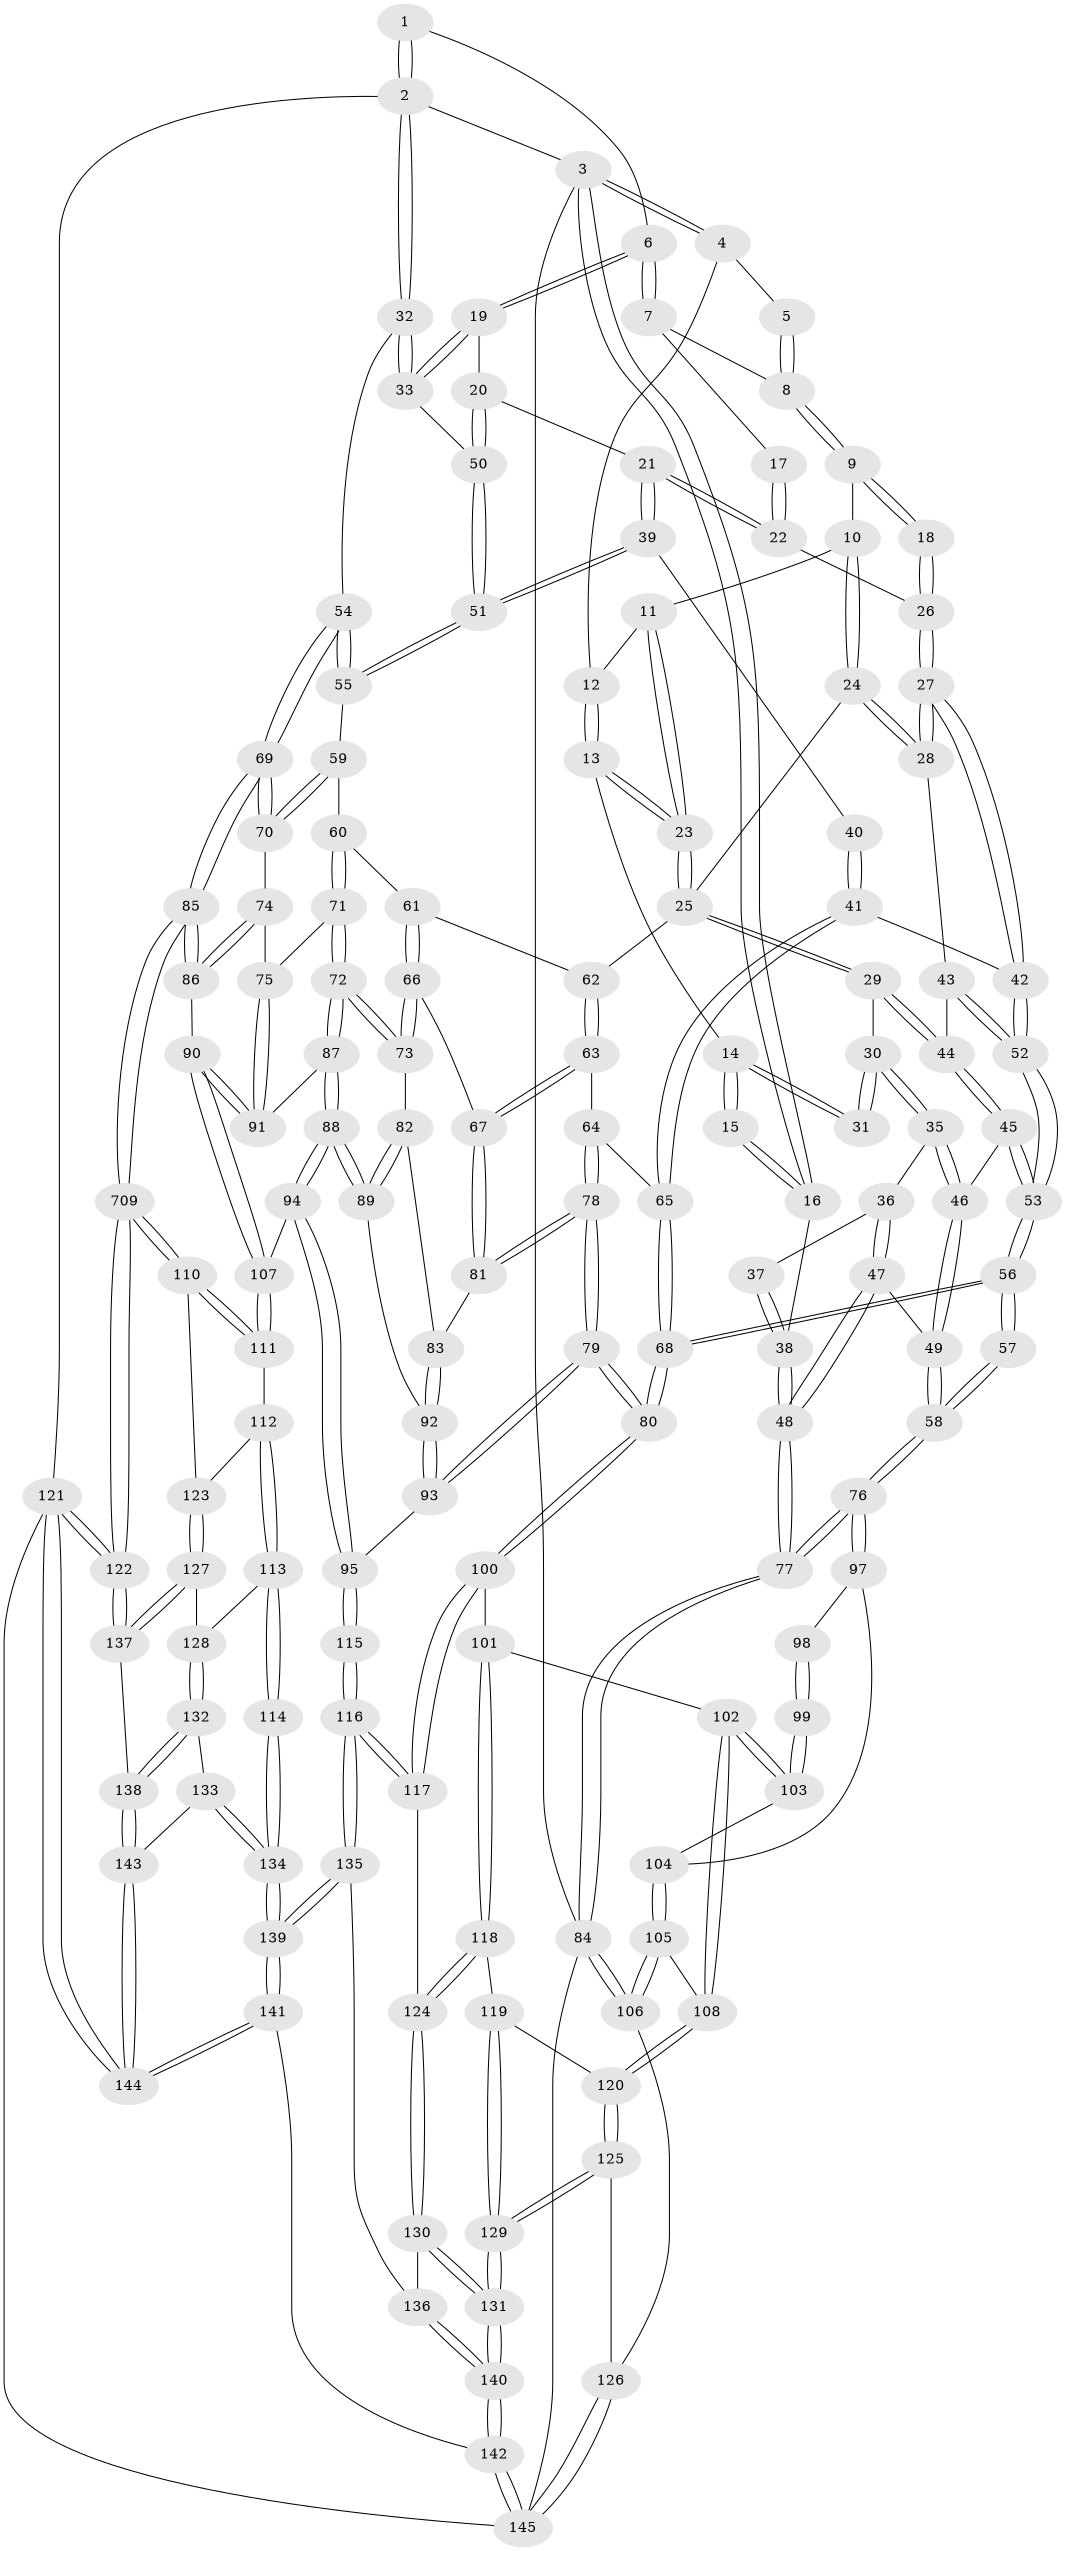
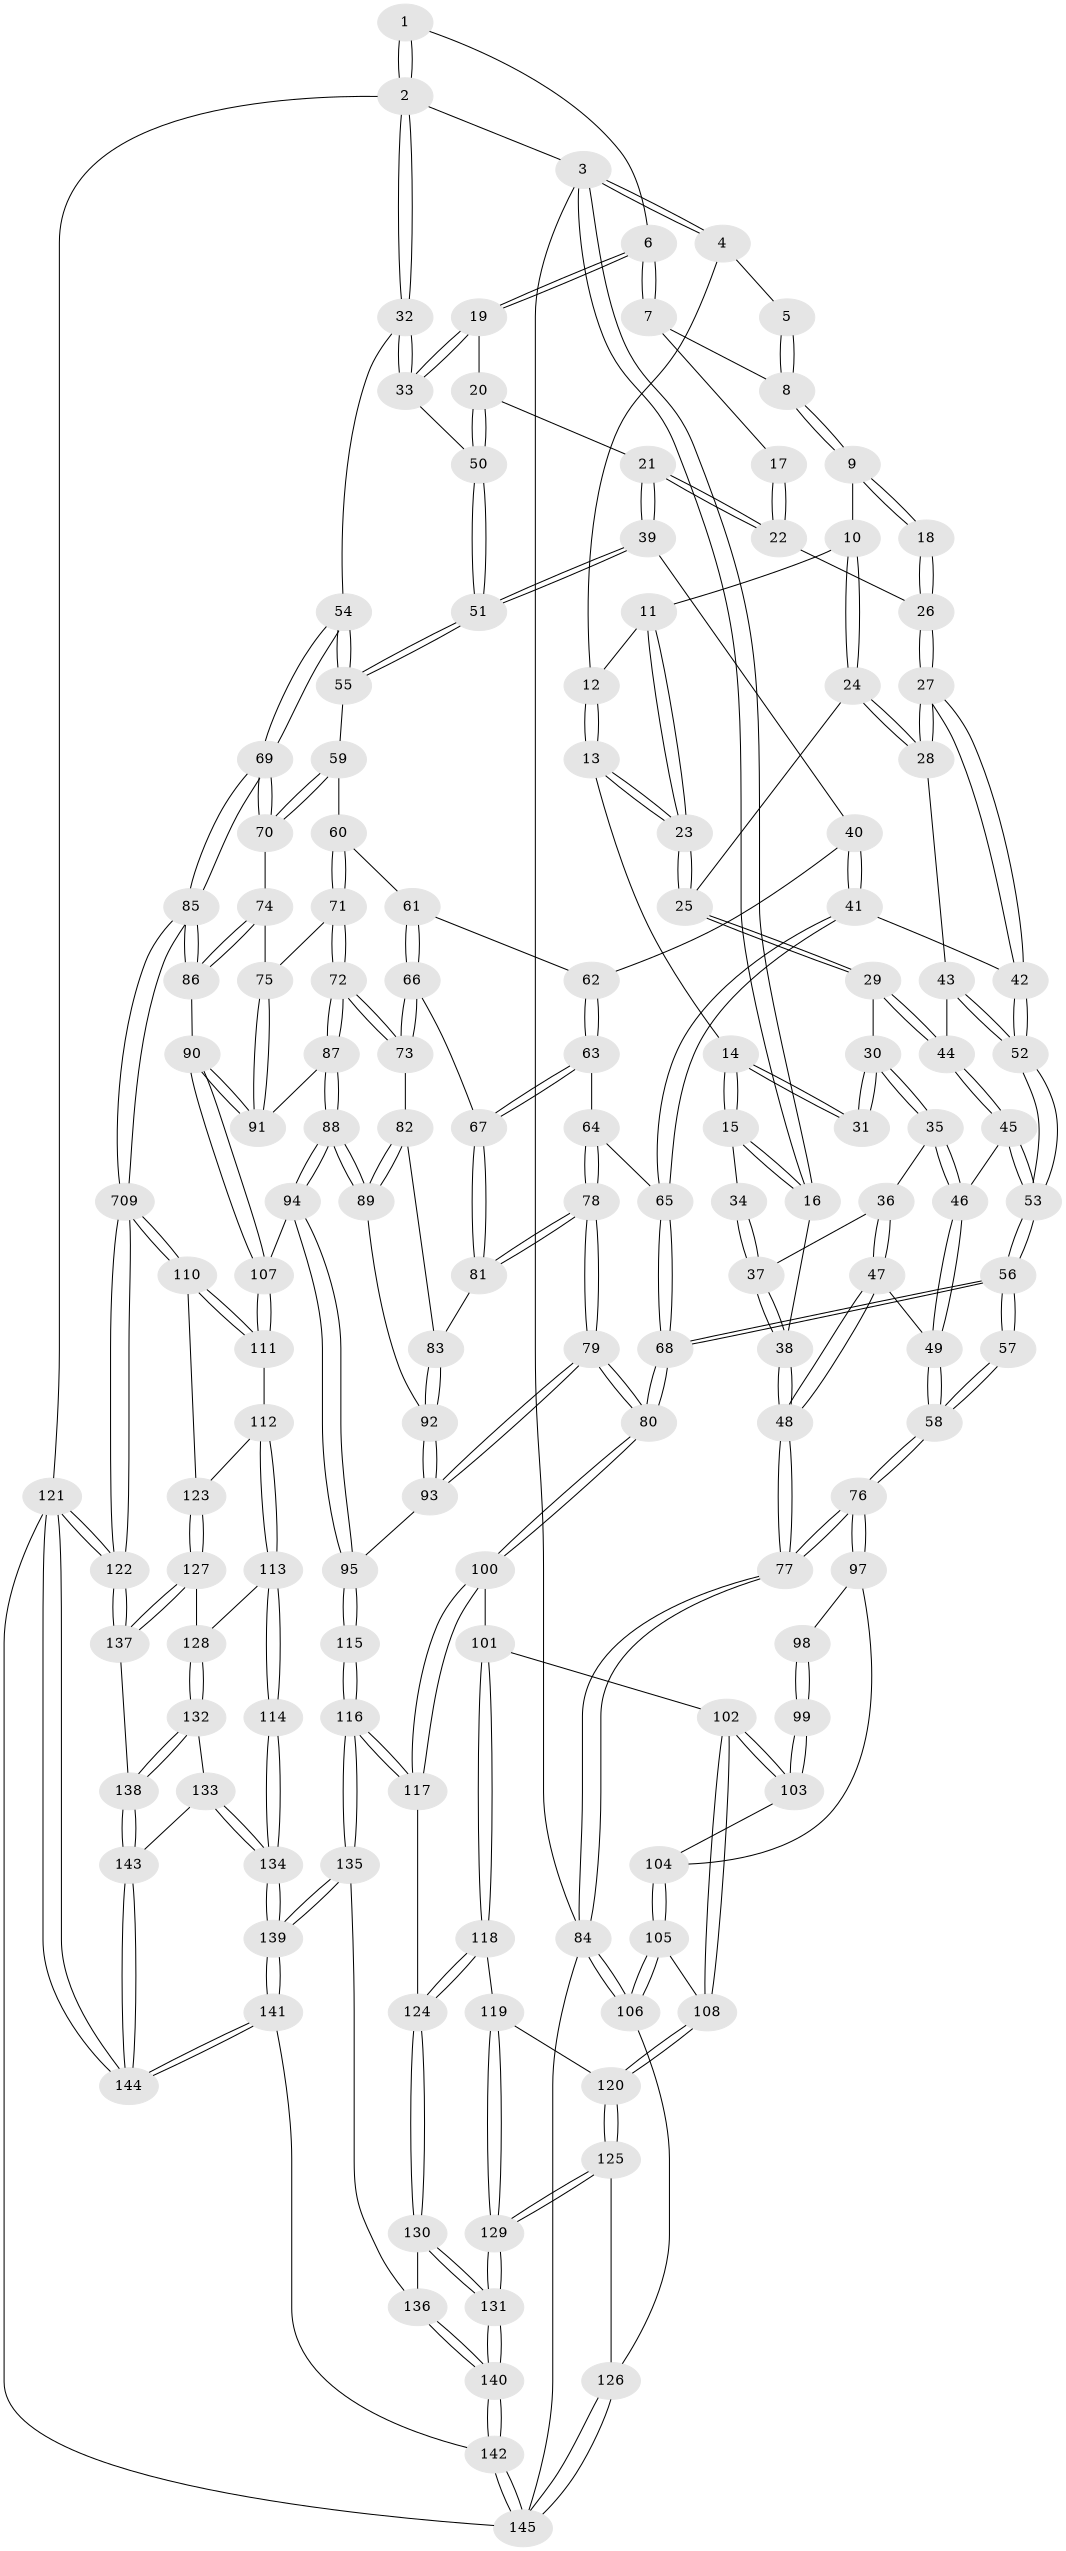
edge "25" -- "62": now "40" -- "62"
node "34": added
